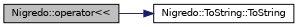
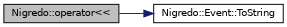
node "Nigredo::ToString::ToString": label "Nigredo::ToString::ToString" -> "Nigredo::Event::ToString"
